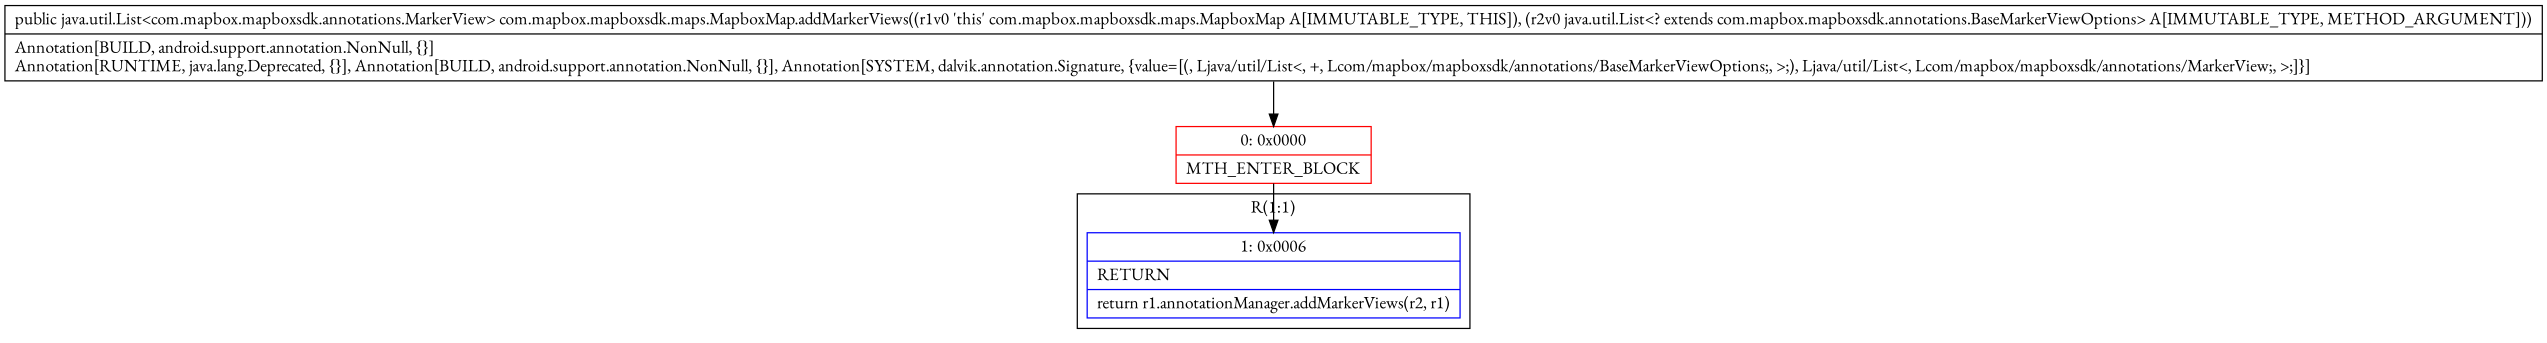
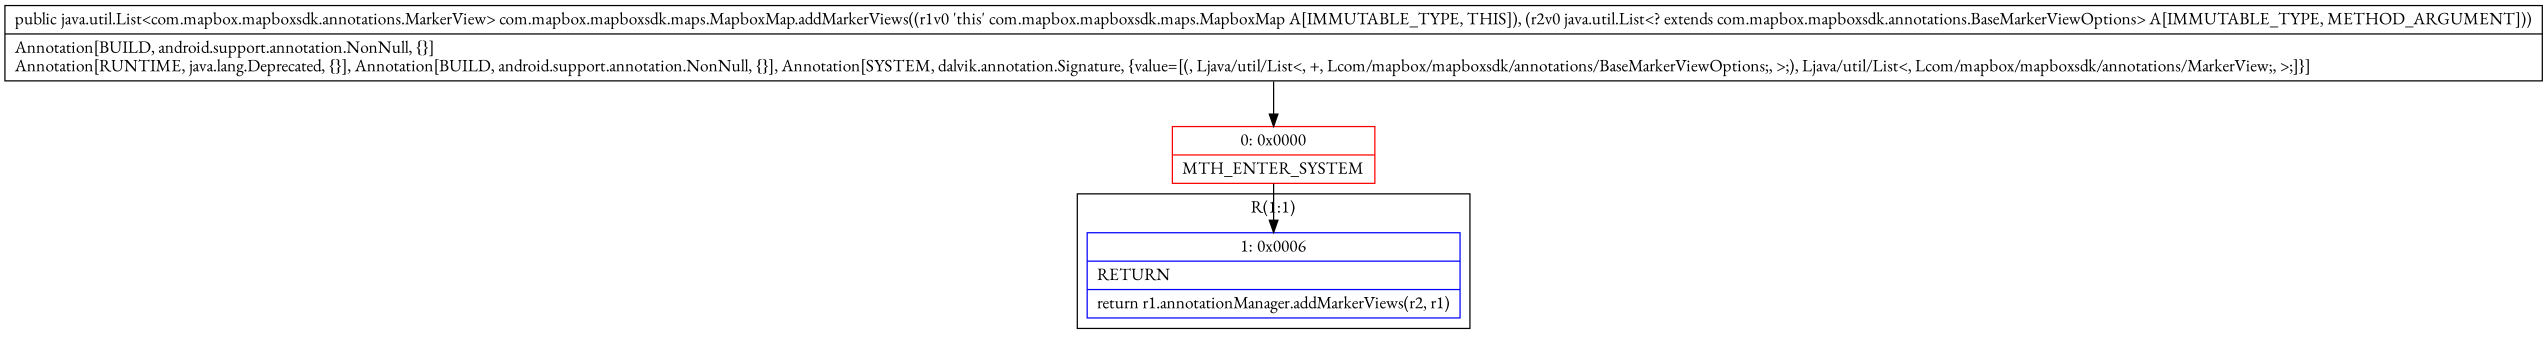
node "0: 0x0000": text "MTH_ENTER_BLOCK" -> "MTH_ENTER_SYSTEM"
